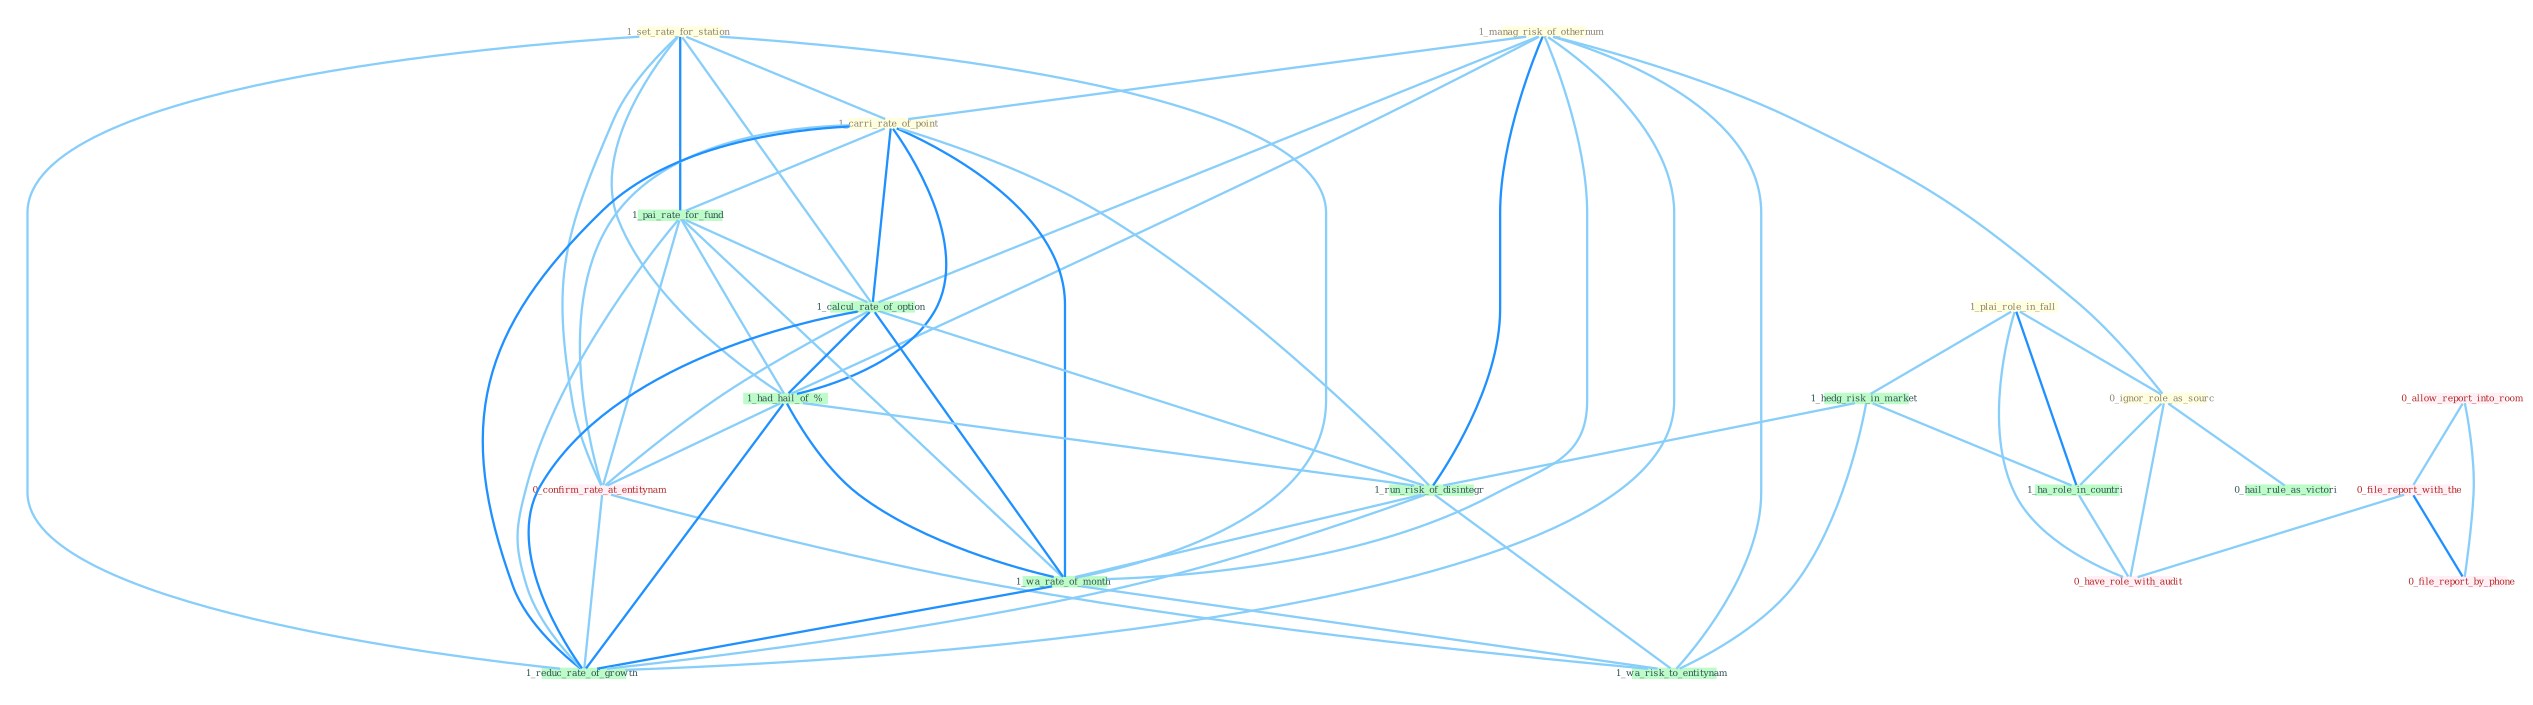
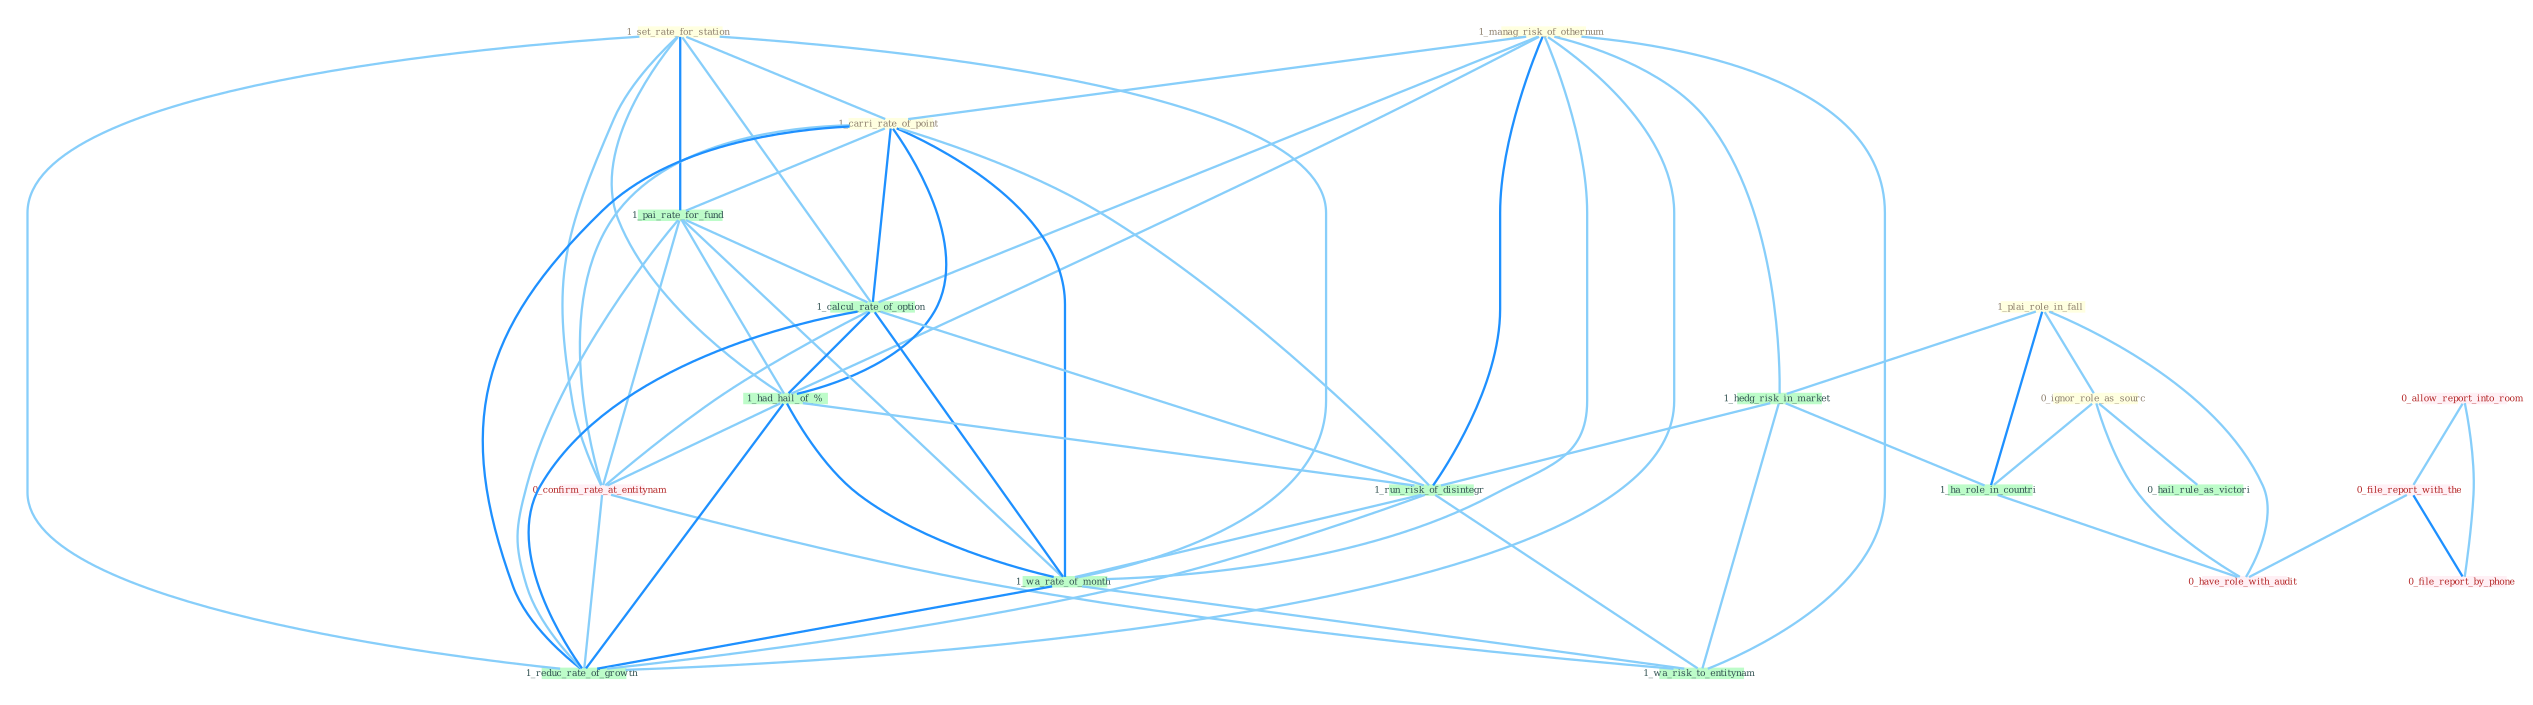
edge "1_manag_risk_of_othernum" -- "0_ignor_role_as_sourc": now "1_manag_risk_of_othernum" -- "1_hedg_risk_in_market"
